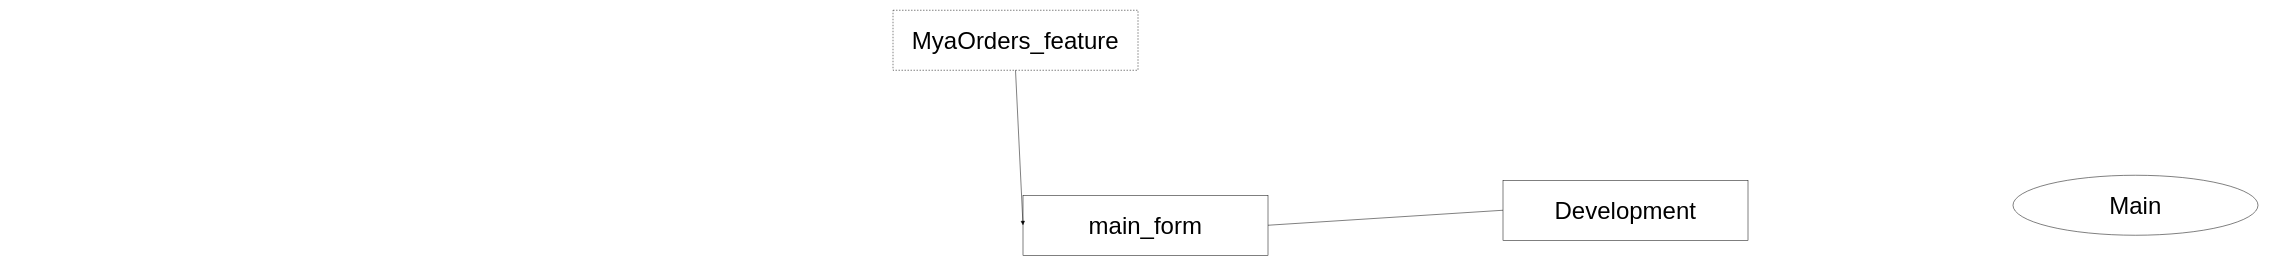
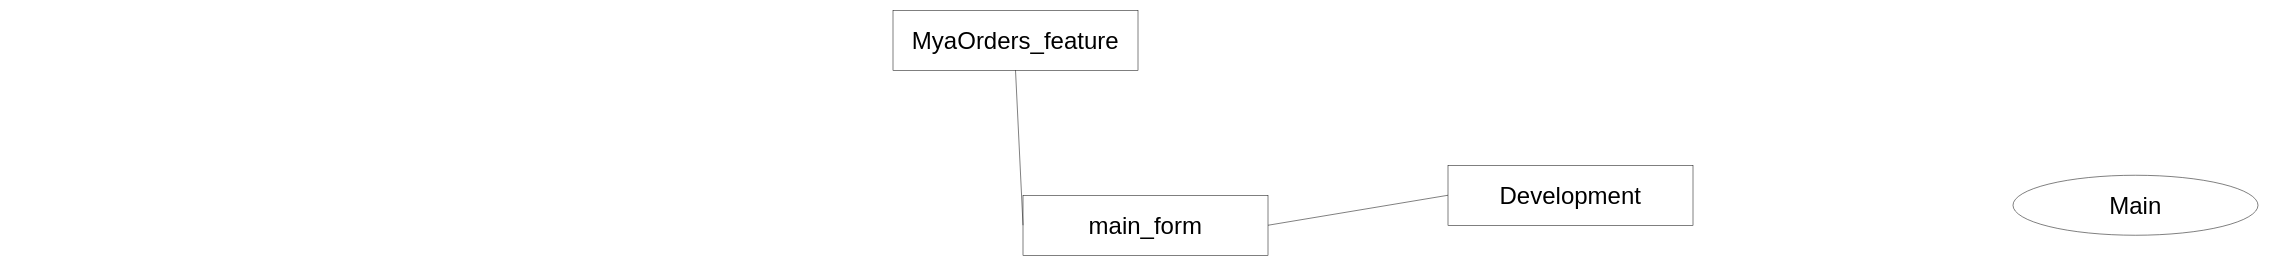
node "MyaOrders_feature": style dashed -> solid
node "Development": moved (1625, 210) -> (1570, 195)
edge "MyaOrders_feature" -> "main_form": arrowhead block -> none
